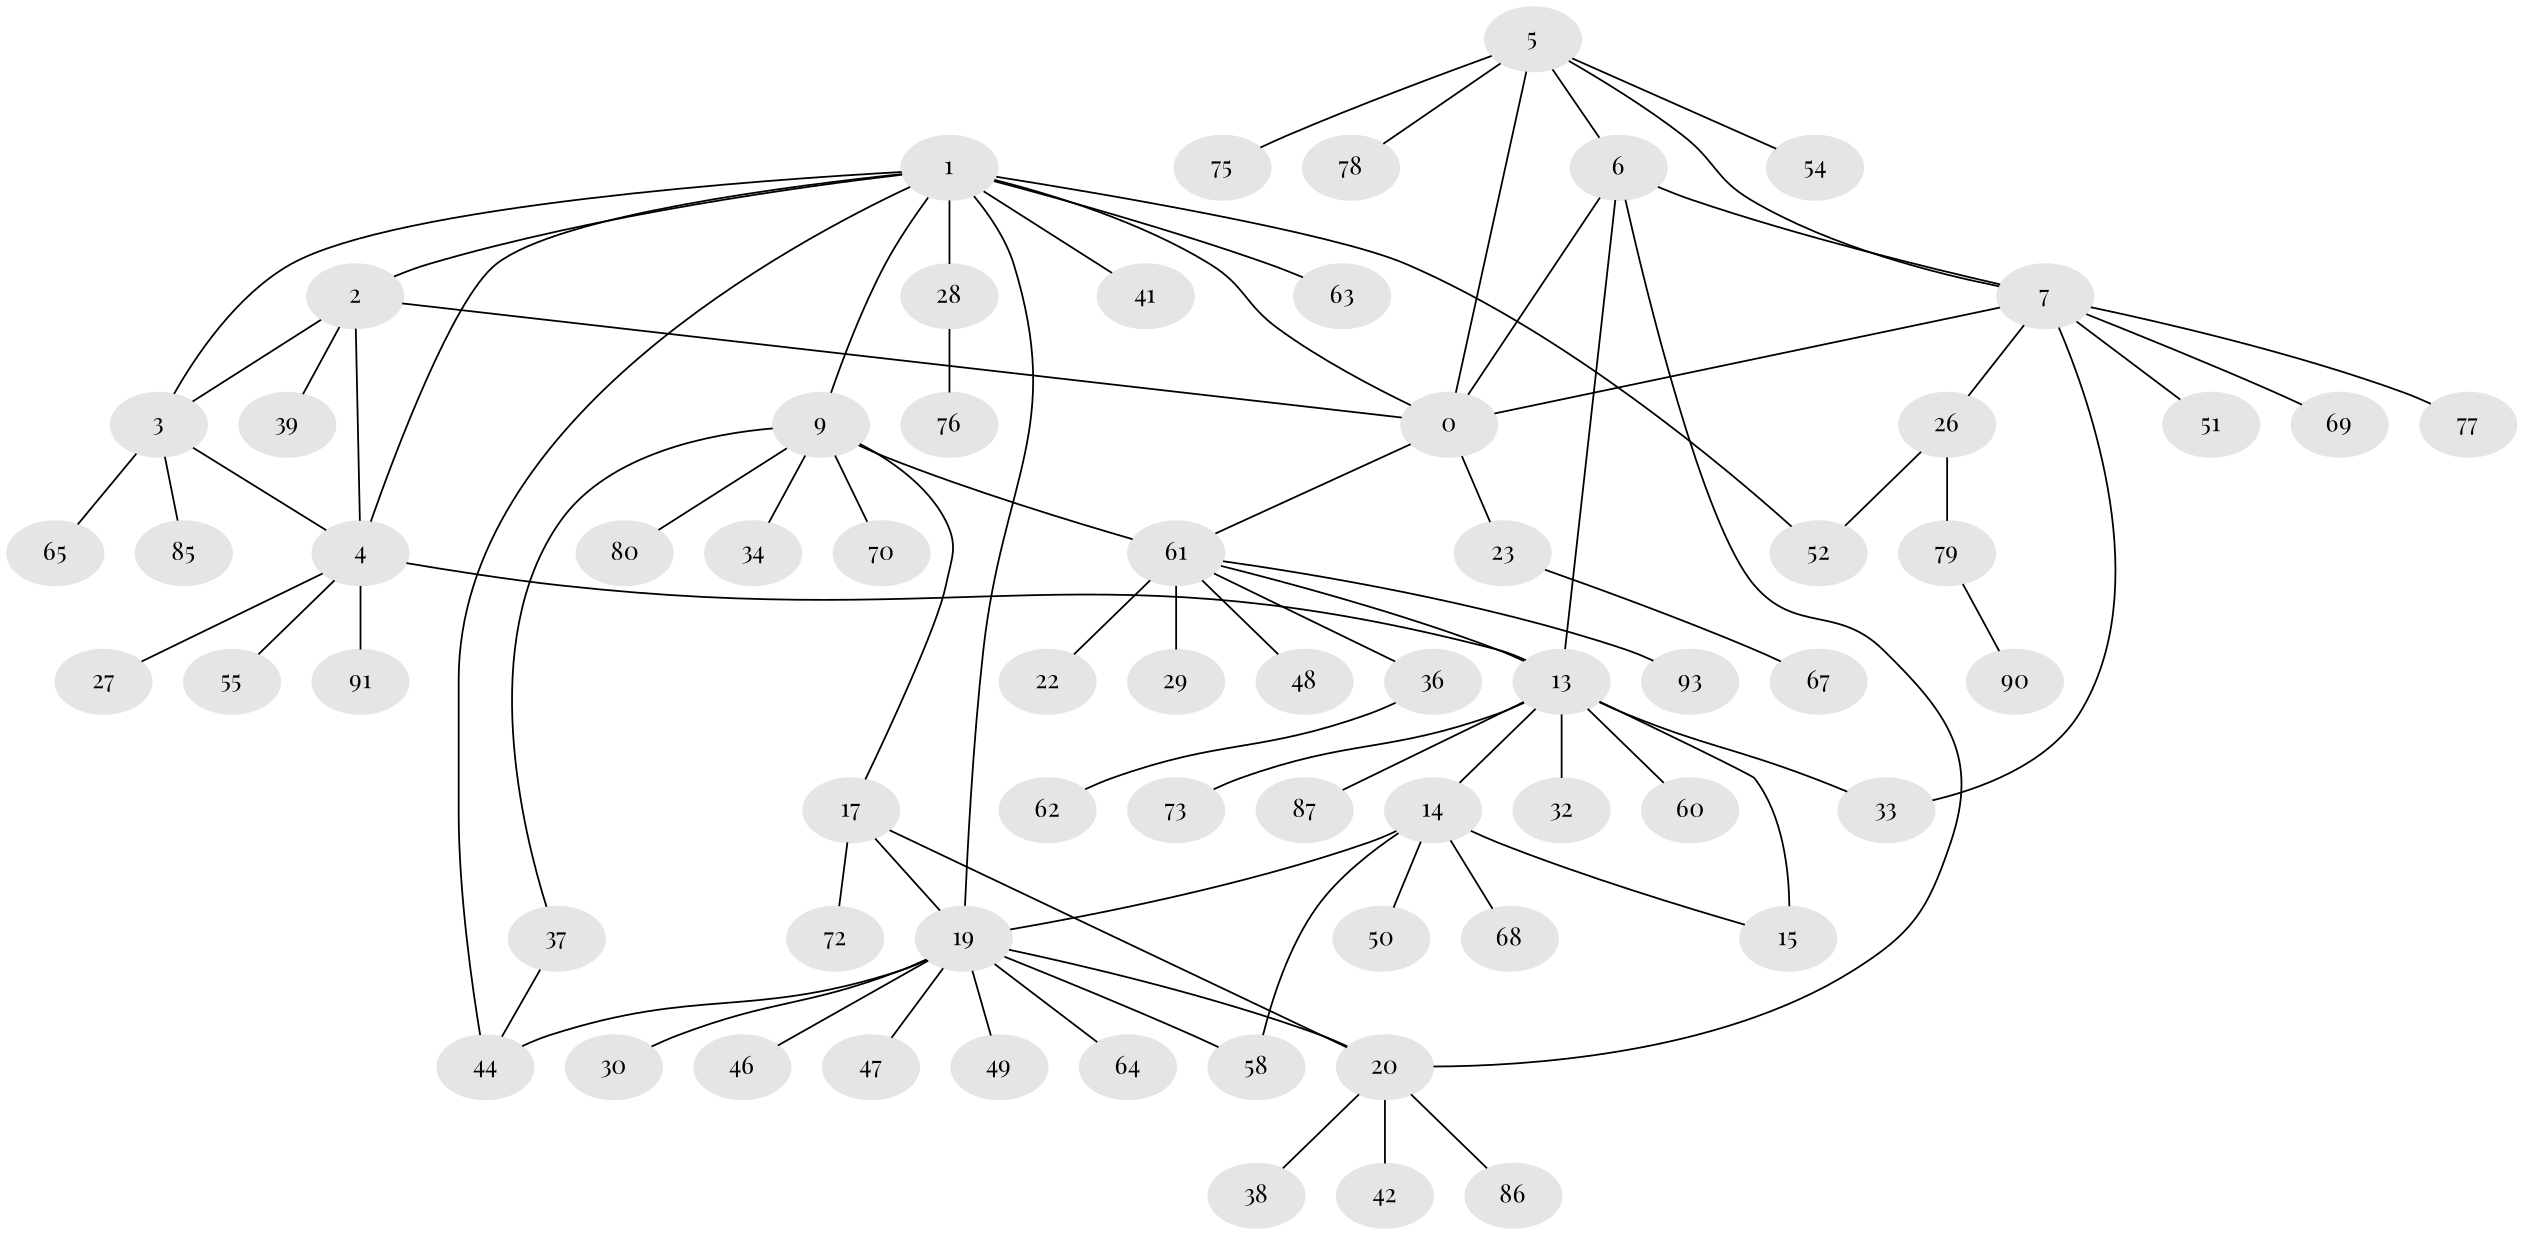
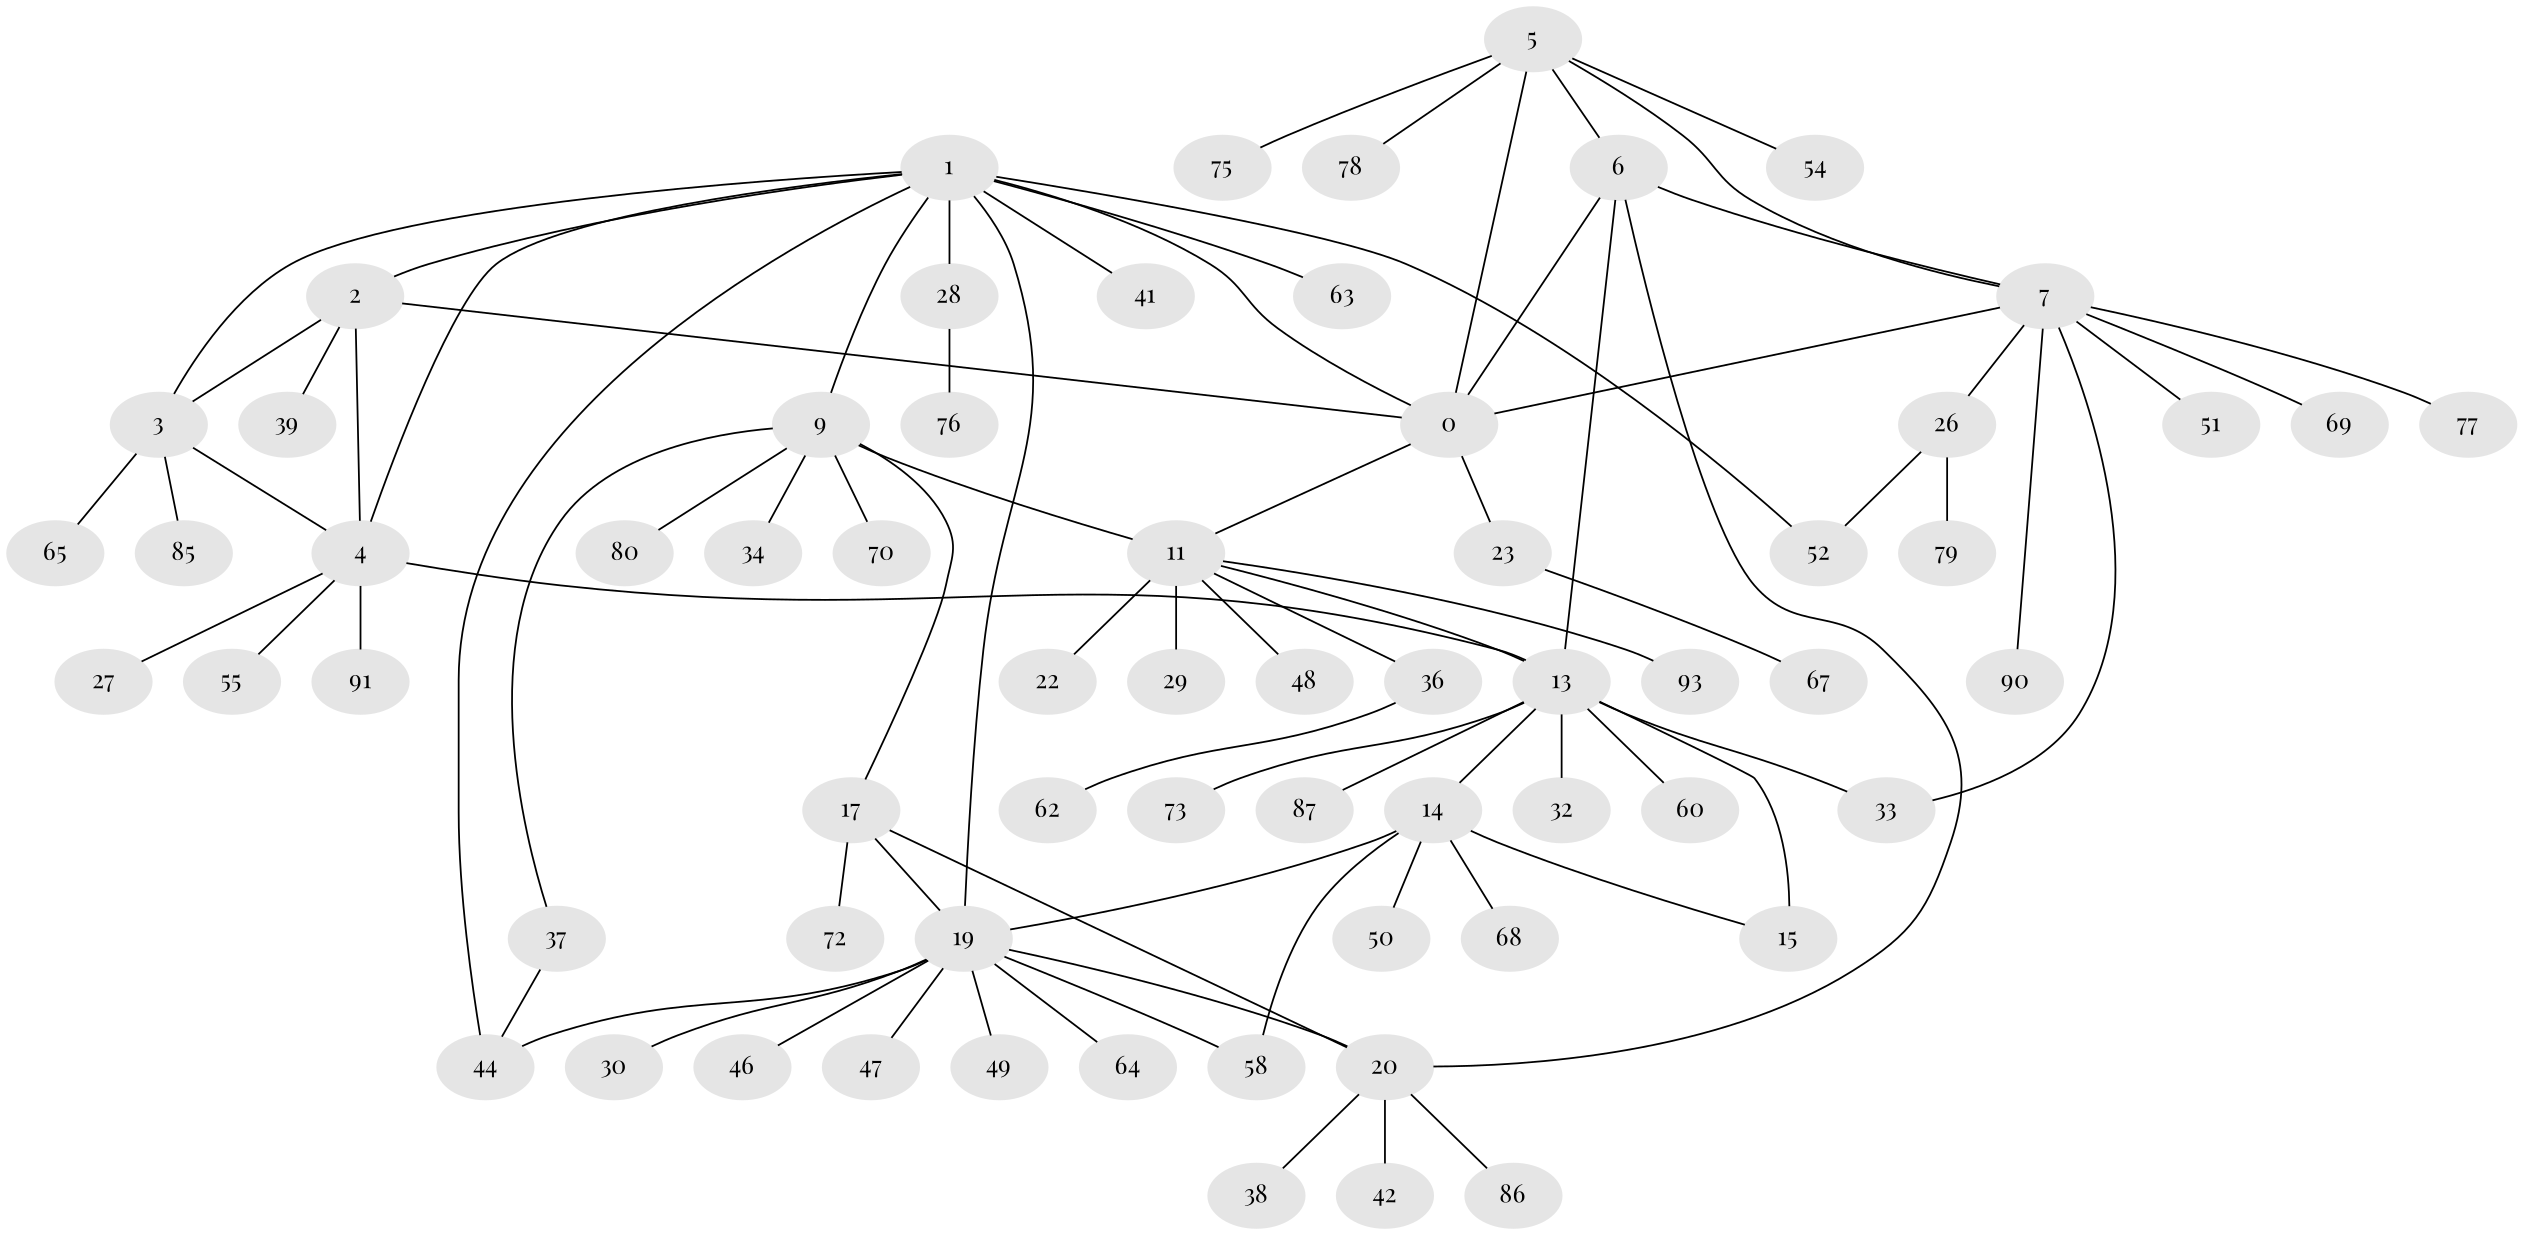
node "61": label "61" -> "11"
edge "79" -- "90": now "7" -- "90"
